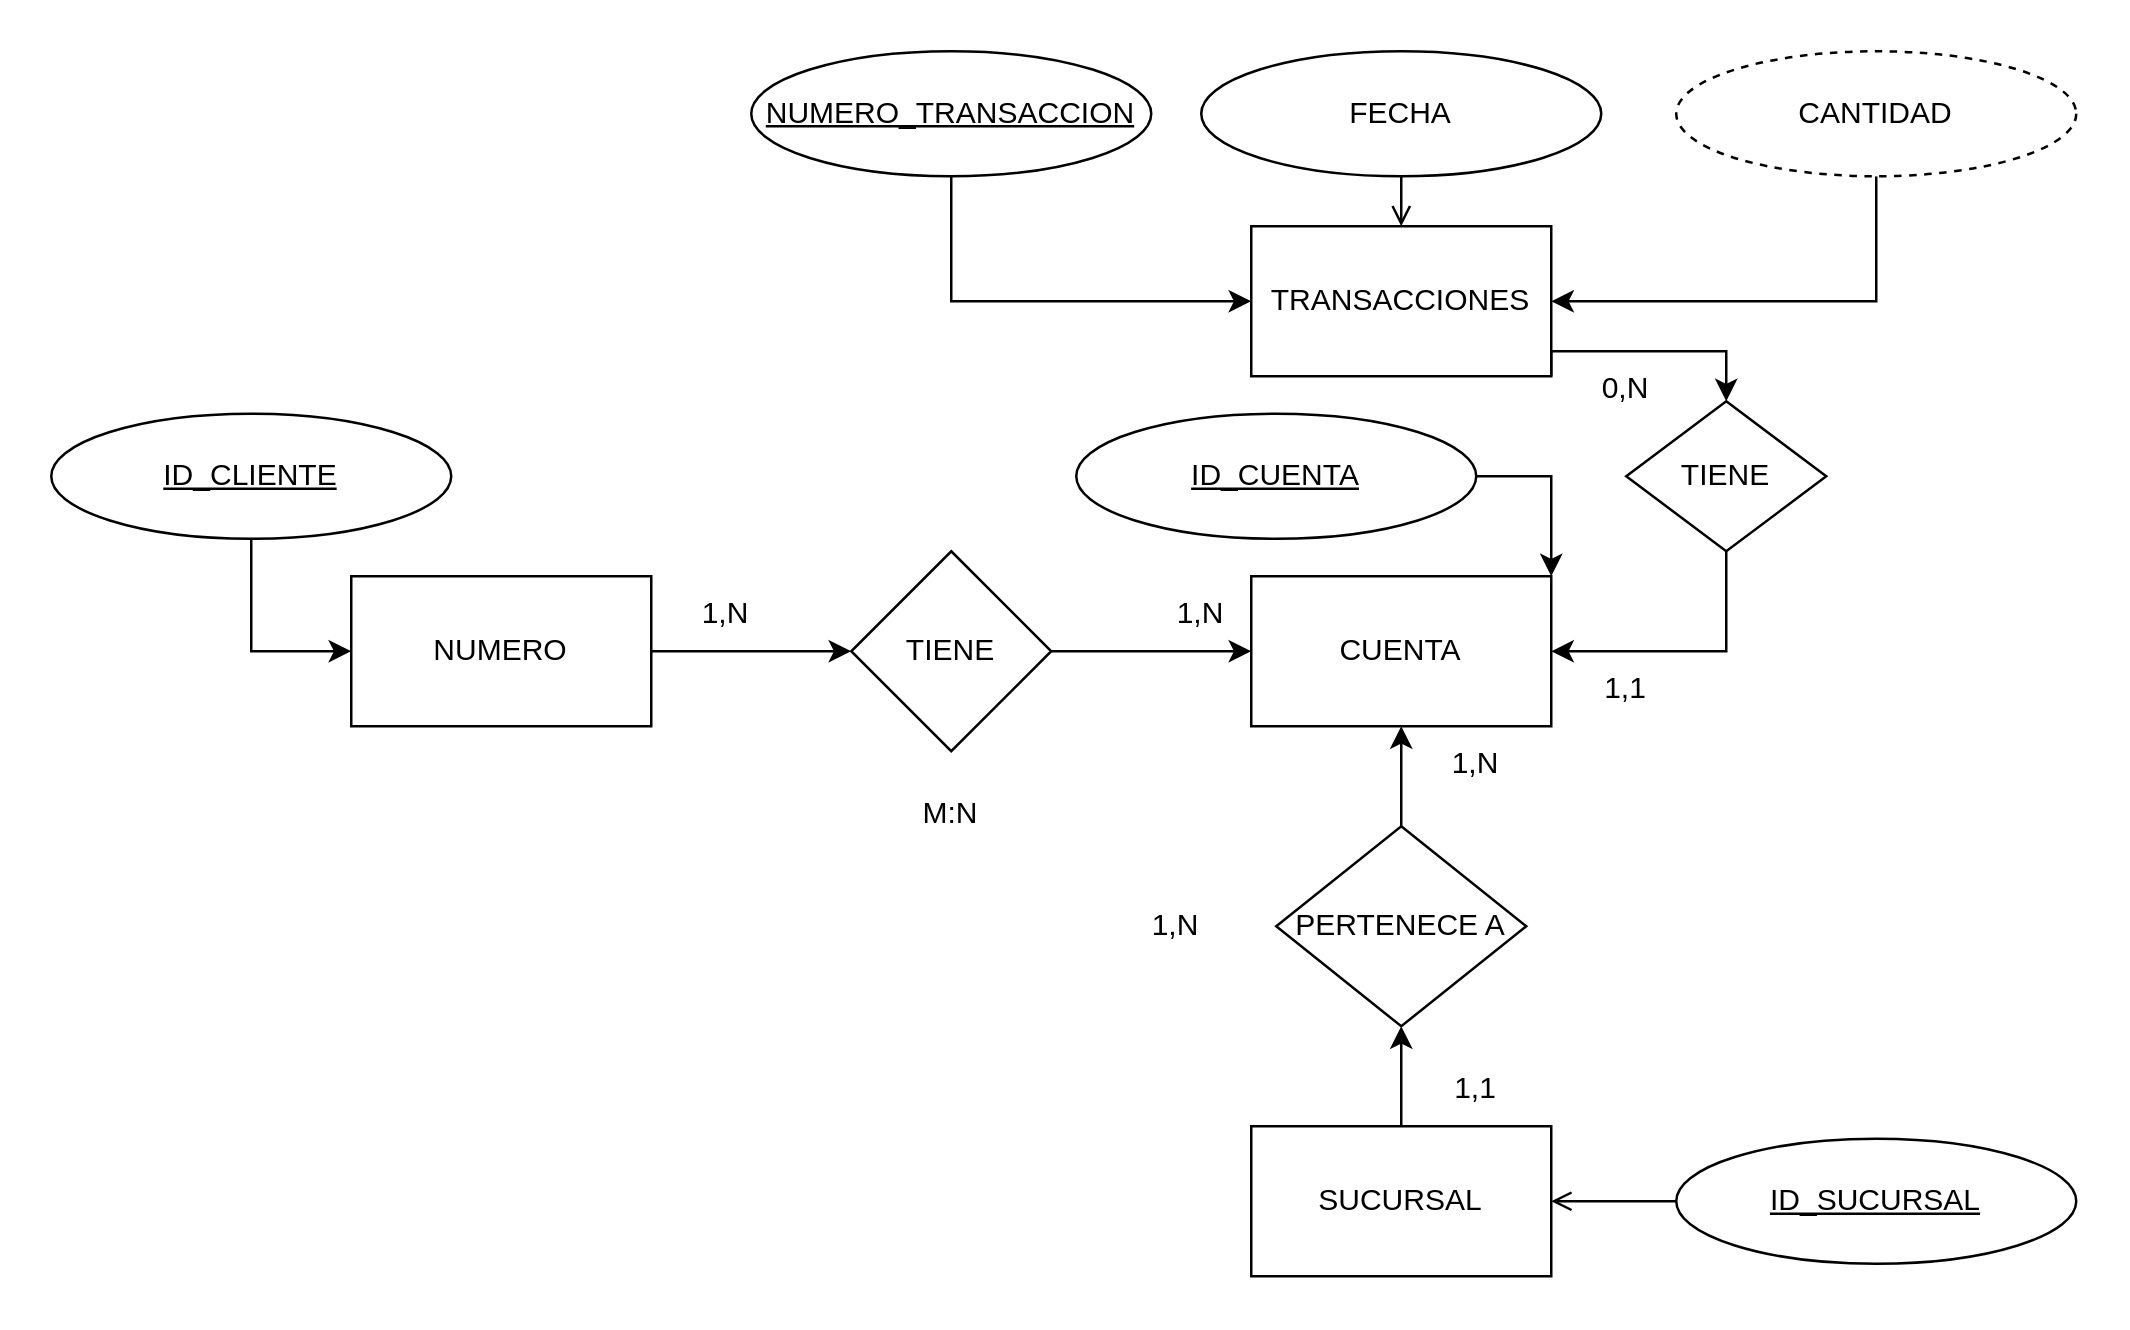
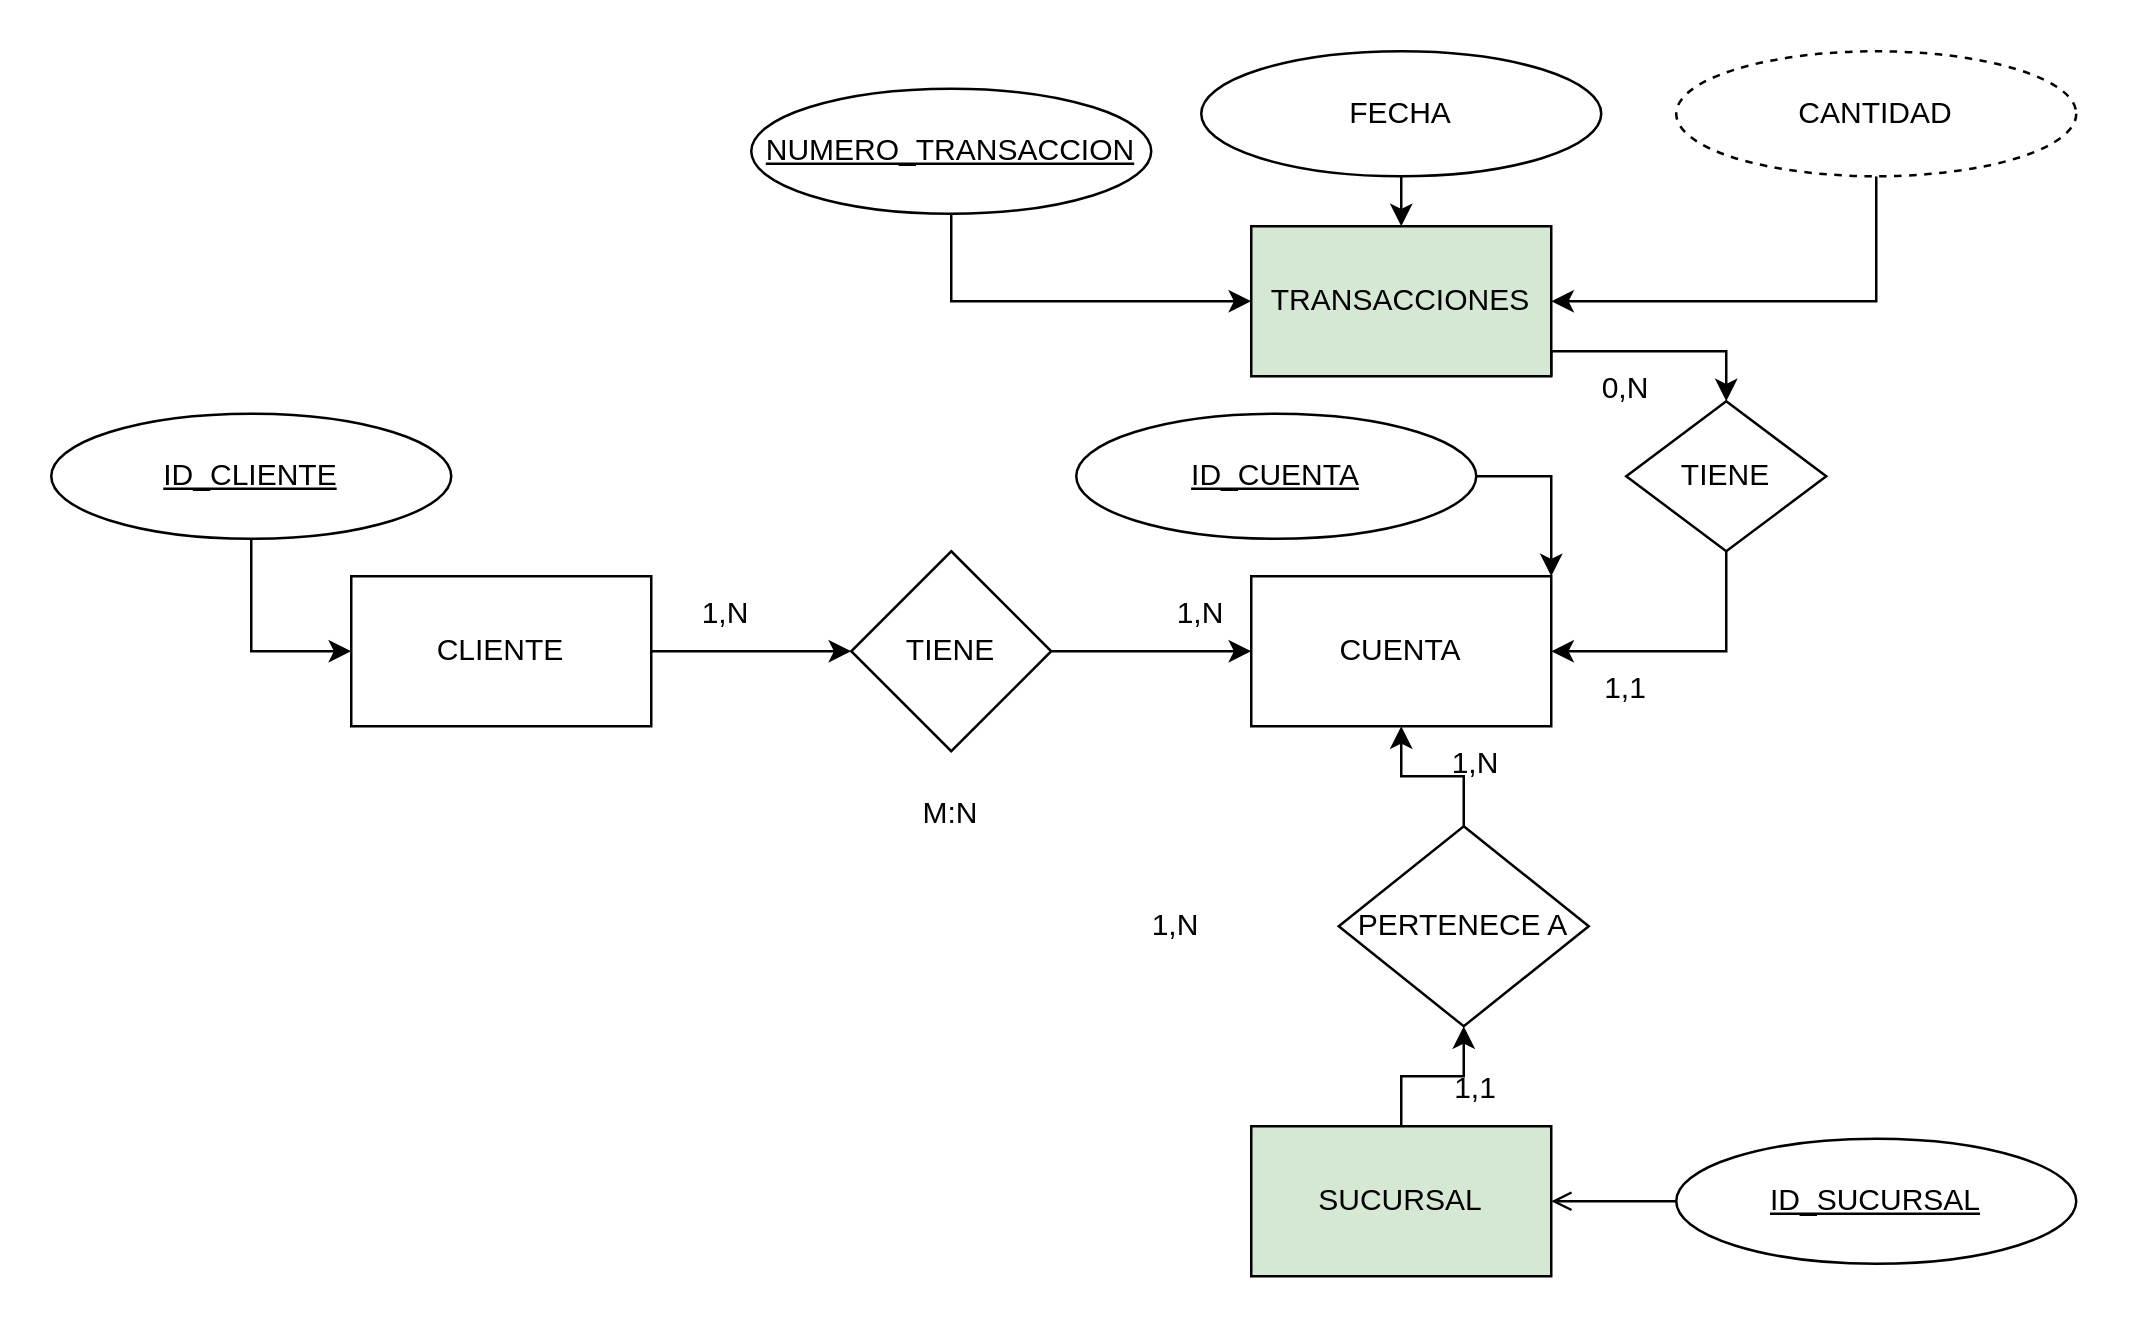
node "NUMERO_TRANSACCION": moved (951, 114) -> (951, 151)
edge "FECHA" -> "TRANSACCIONES": arrowhead open -> classic
node "TRANSACCIONES": fillcolor #ffffff -> #d5e8d4
node "NUMERO": label "NUMERO" -> "CLIENTE"
node "PERTENECE A": moved (1401, 926) -> (1464, 926)
node "SUCURSAL": fillcolor #ffffff -> #d5e8d4
